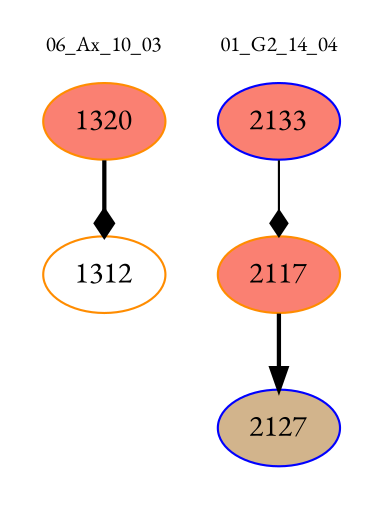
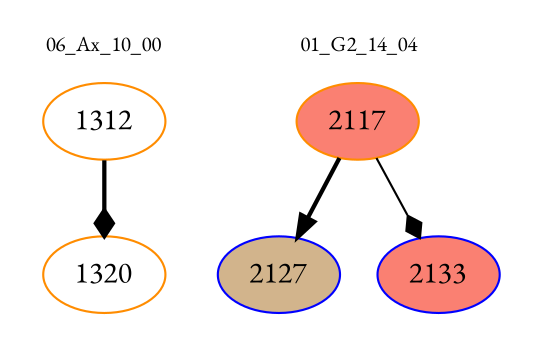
cluster "06_Ax_10_03": label "06_Ax_10_03" -> "06_Ax_10_00"
node "1320": fillcolor salmon -> white
edge "1320" -> "1312": reversed
edge "2133" -> "2117": reversed
